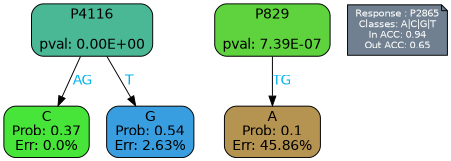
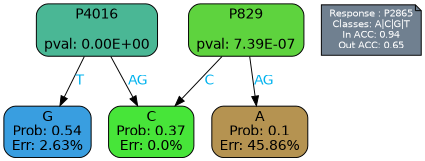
node "P4116 pval: 0.00E+00": label "P4116 pval: 0.00E+00" -> "P4016 pval: 0.00E+00"
edge "P829 pval: 7.39E-07" -> "C Prob: 0.37 Err: 0.0%": added, label "C"
edge "P829 pval: 7.39E-07" -> "A Prob: 0.1 Err: 45.86%": label "TG" -> "AG"
